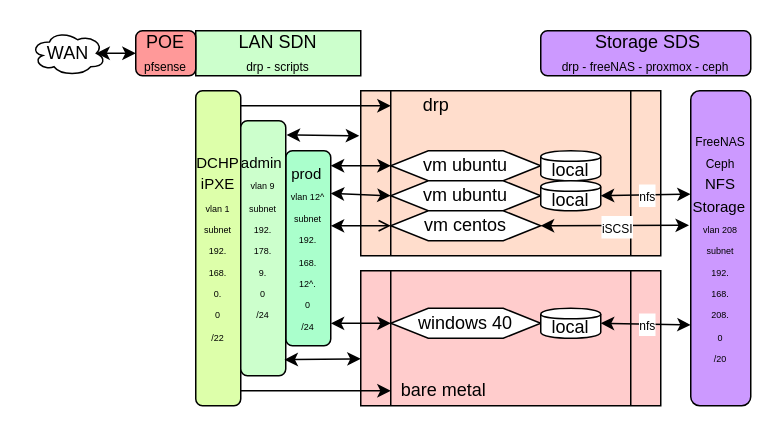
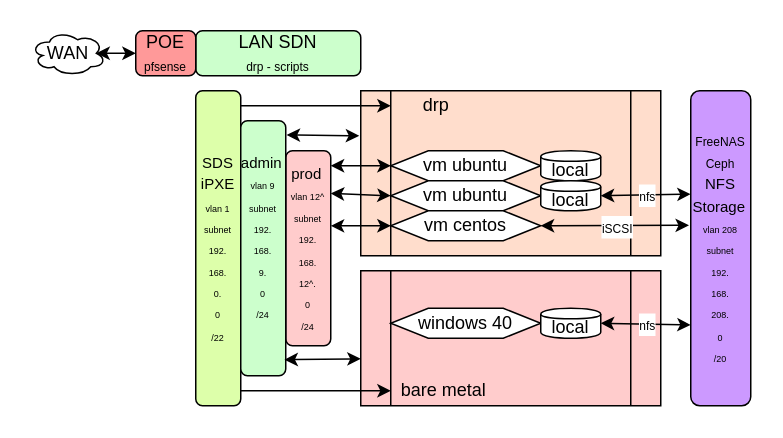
node "LAN SDN drp - scripts": shape rectangle -> rounded rectangle
node "Storage SDS drp - freeNAS - proxmox - ceph": removed
edge "vm centos" -- "prod vlan 12^ subnet 192. 168. 12^. 0 /24": arrowhead open -> classic
node "DCHP iPXE vlan 1 subnet 192. 168. 0. 0 /22": label "DCHP iPXE vlan 1 subnet 192. 168. 0. 0 /22" -> "SDS iPXE vlan 1 subnet 192. 168. 0. 0 /22"
node "admin vlan 9 subnet 192. 178. 9. 0 /24": label "admin vlan 9 subnet 192. 178. 9. 0 /24" -> "admin vlan 9 subnet 192. 168. 9. 0 /24"
node "prod vlan 12^ subnet 192. 168. 12^. 0 /24": fillcolor #aaffcc -> #ffcccc
edge "prod vlan 12^ subnet 192. 168. 12^. 0 /24" -- "windows 40": removed
